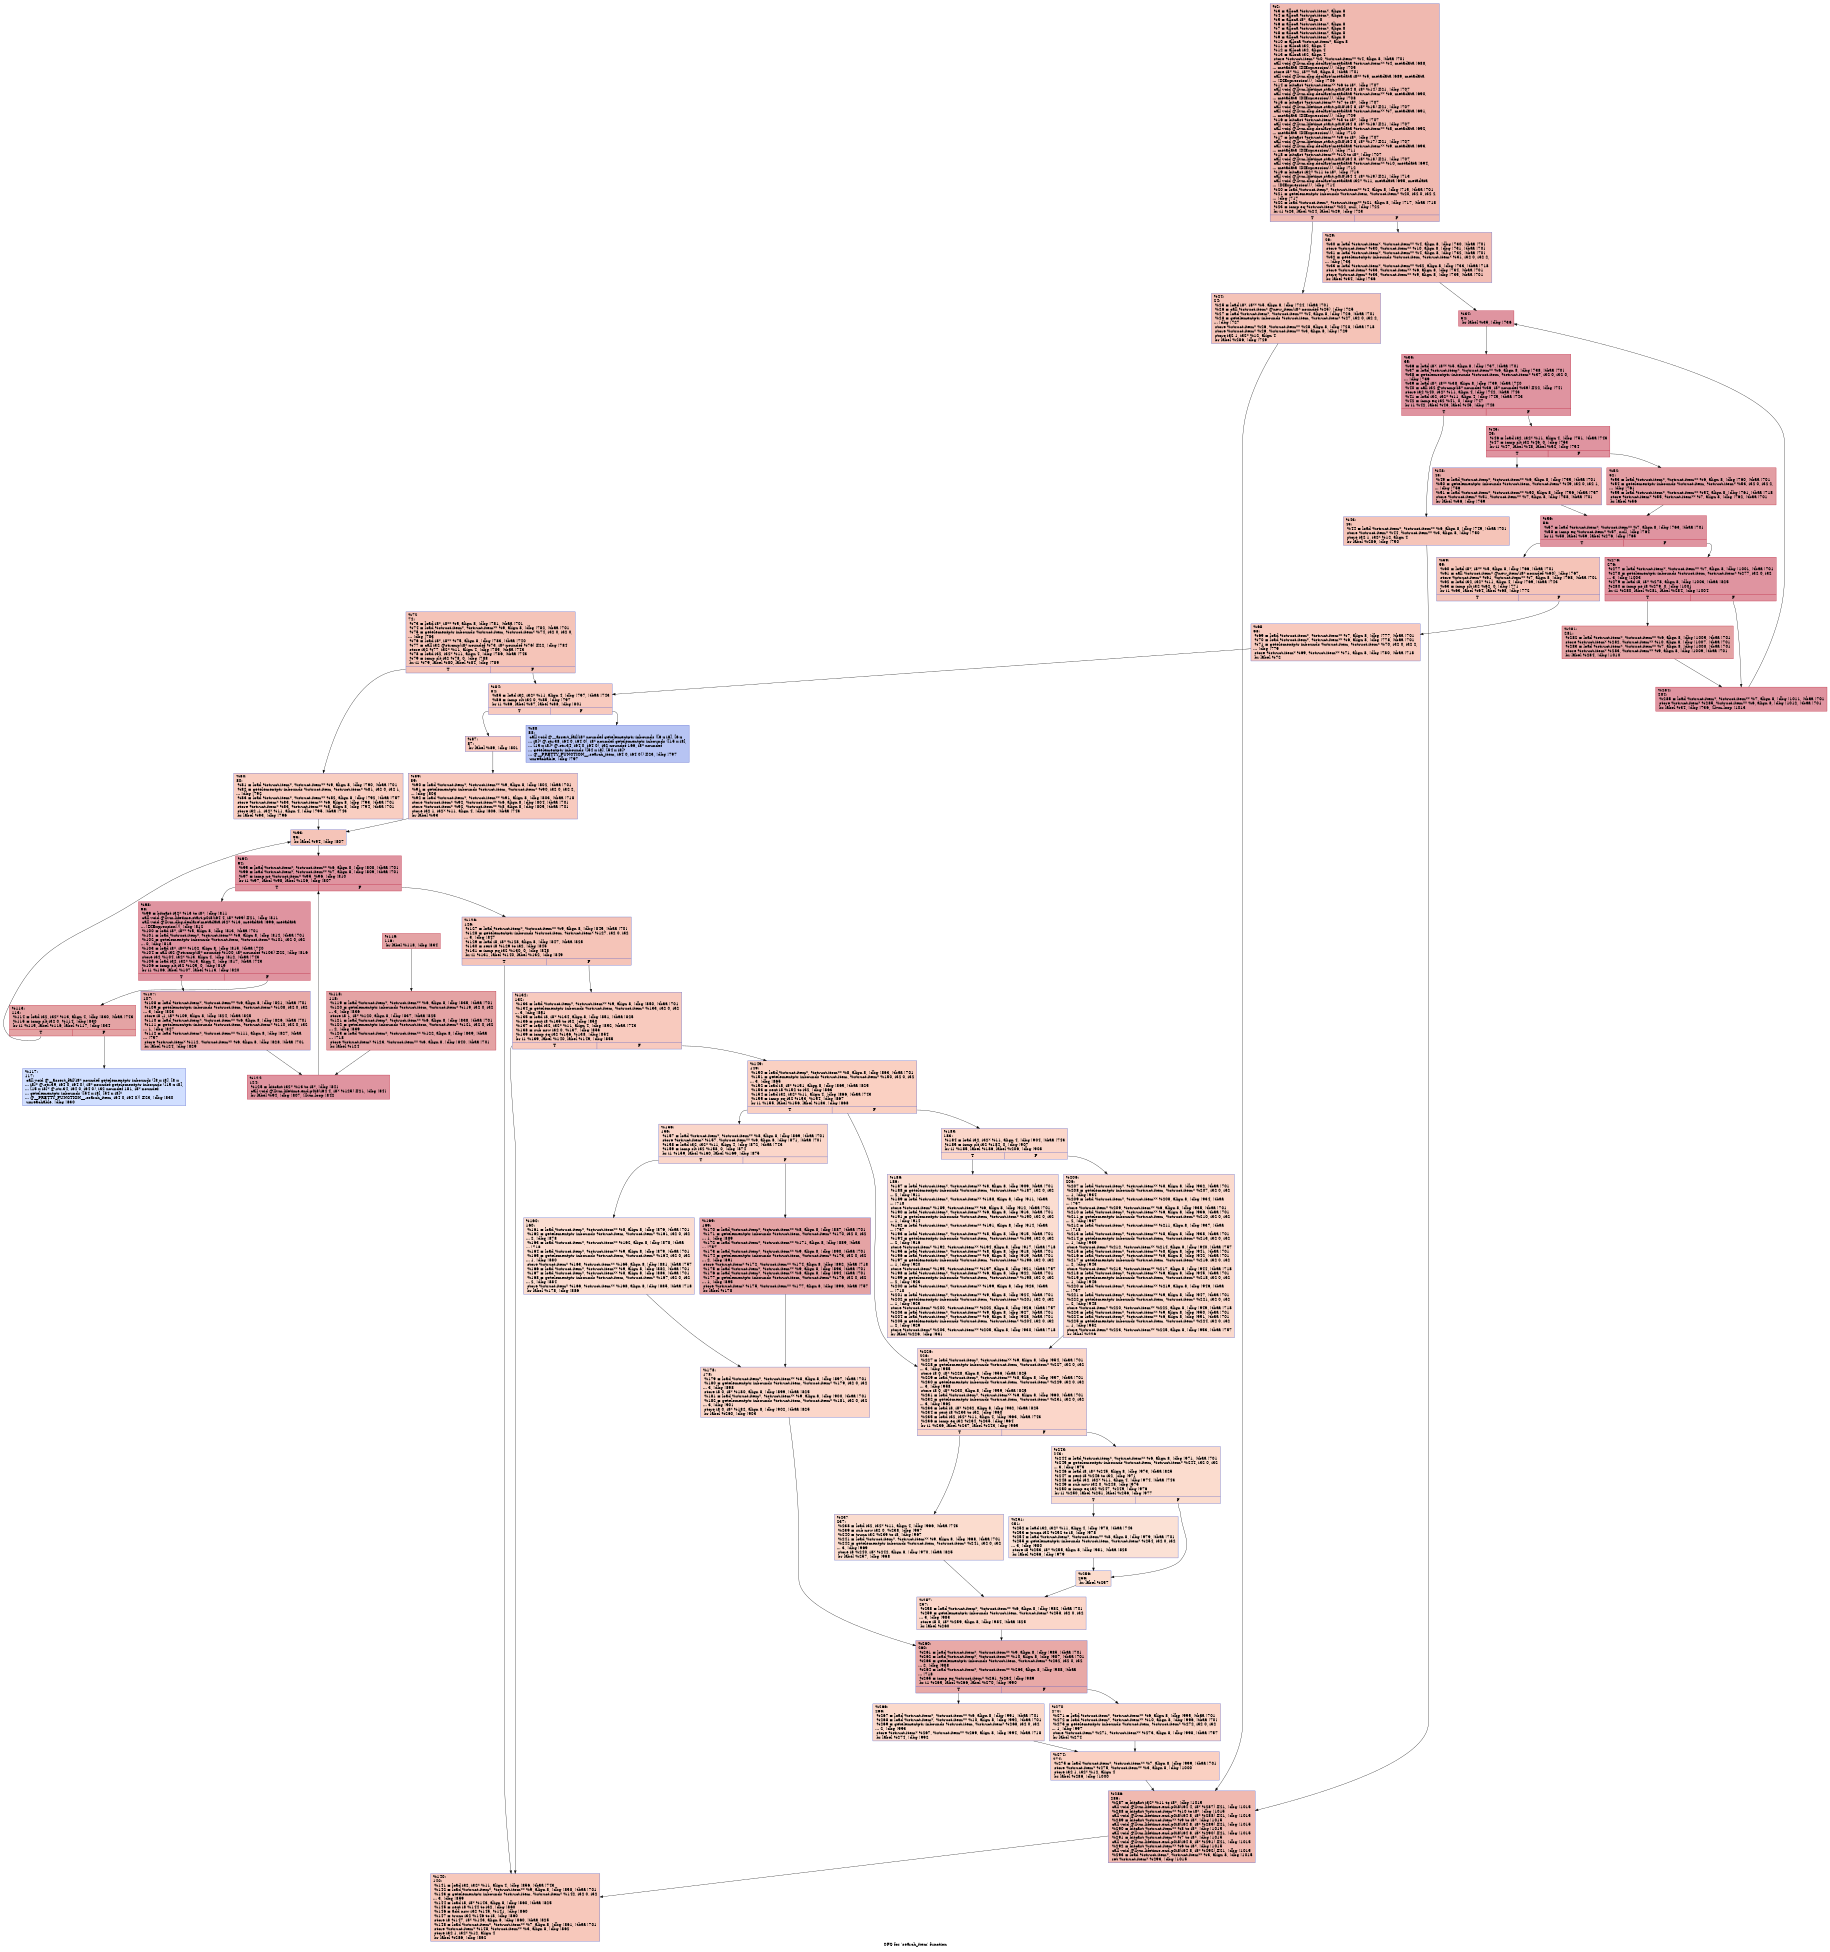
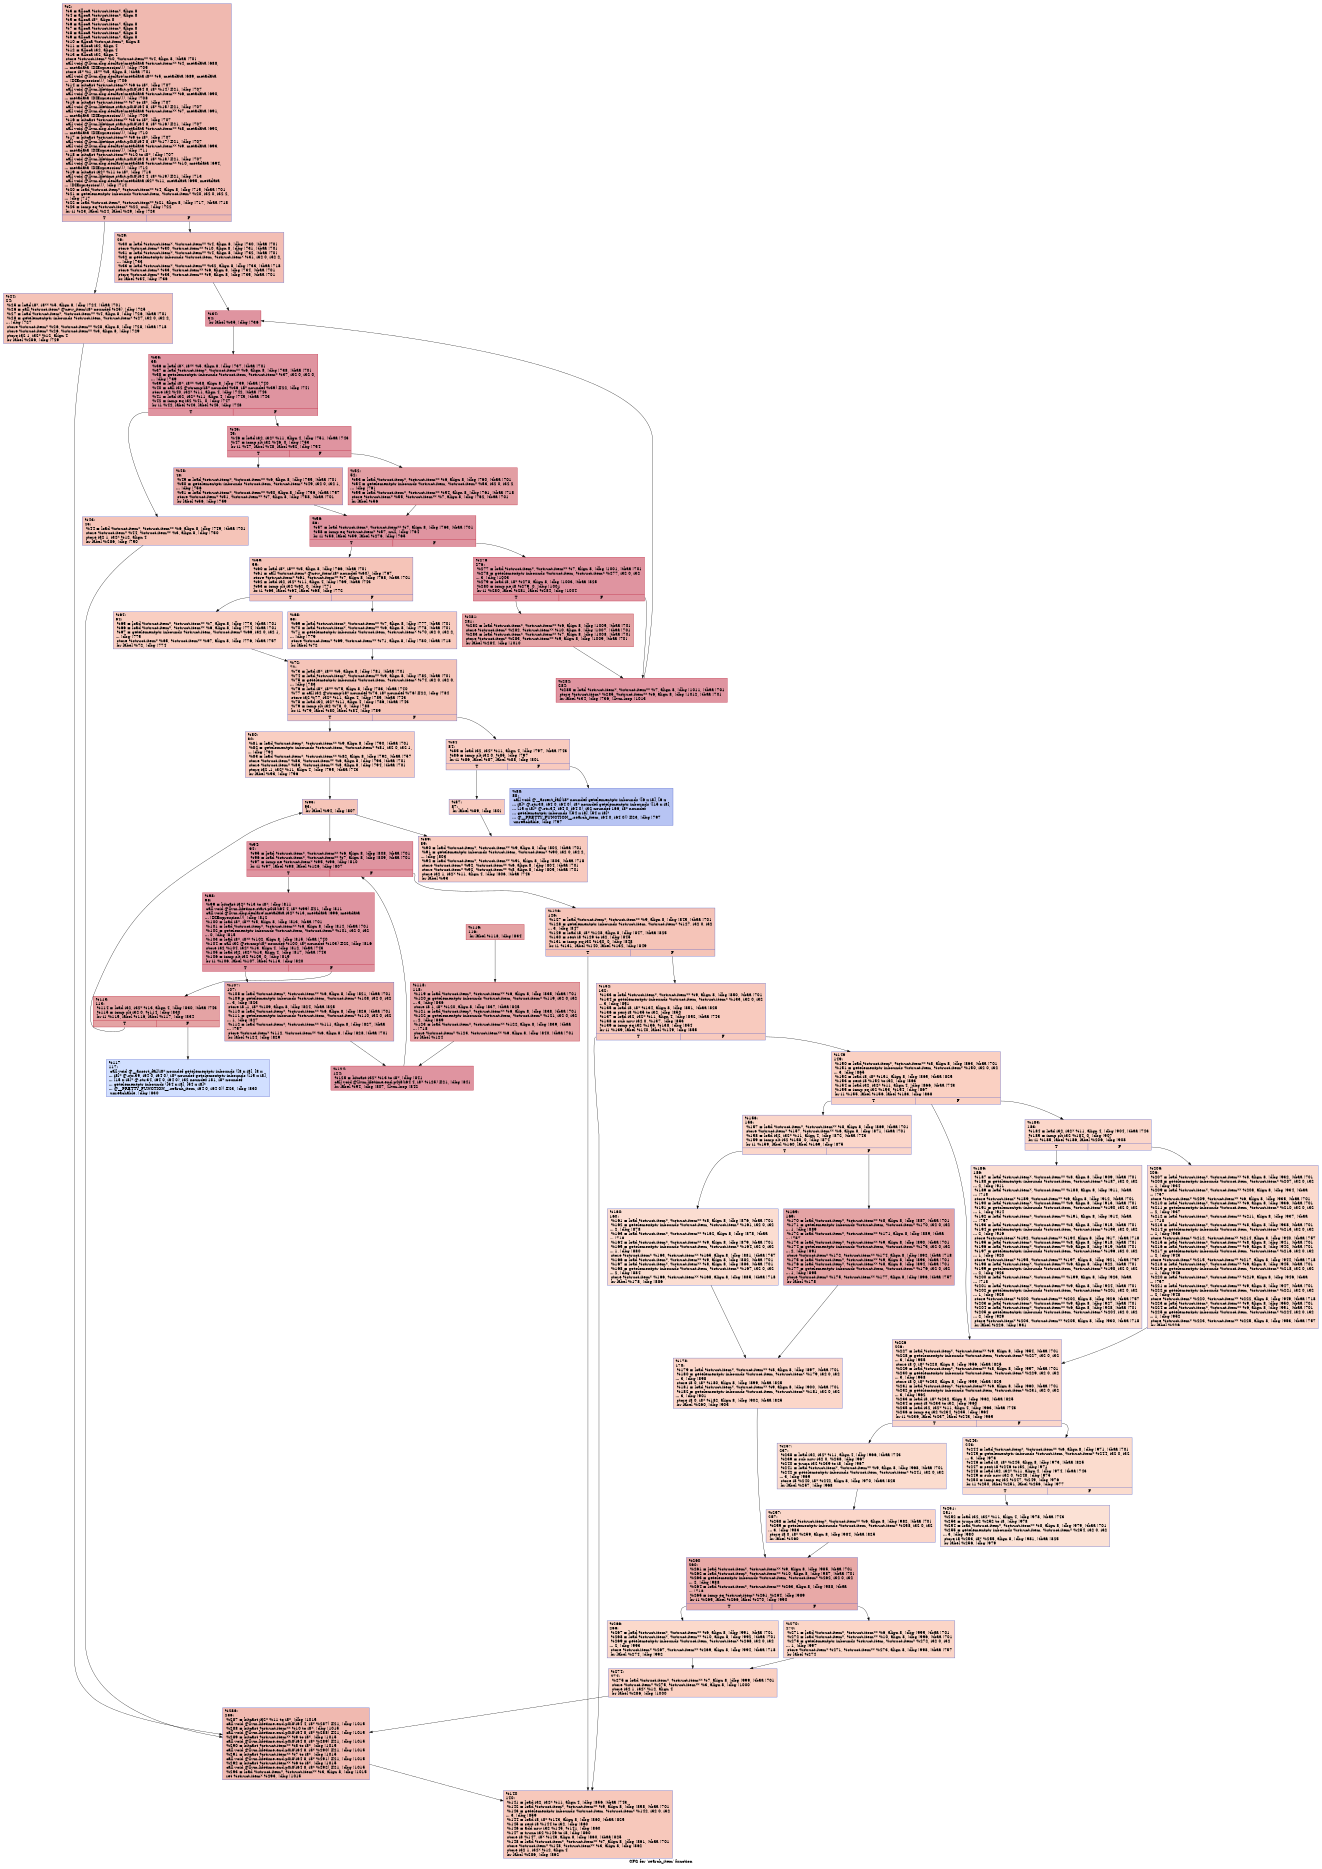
node "%64:": added
edge "%68:" -> "%84:": now "%68:" -> "%72:"
edge "%89:" -> "%93:": reversed
node "%256:": removed
